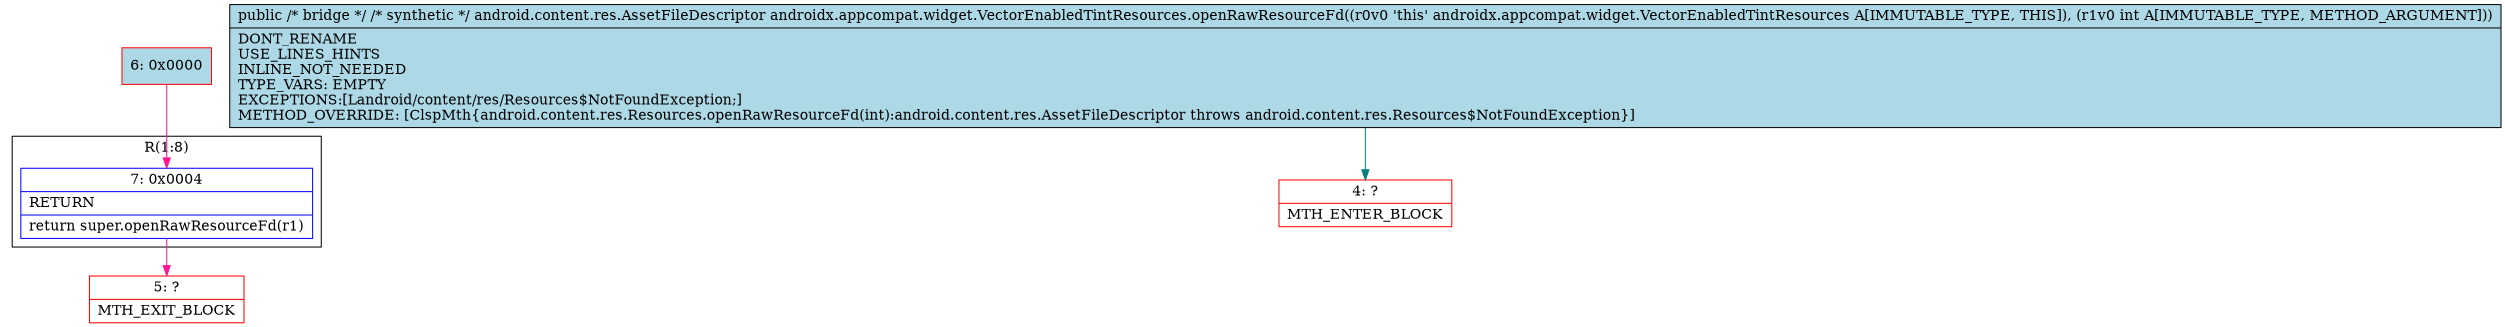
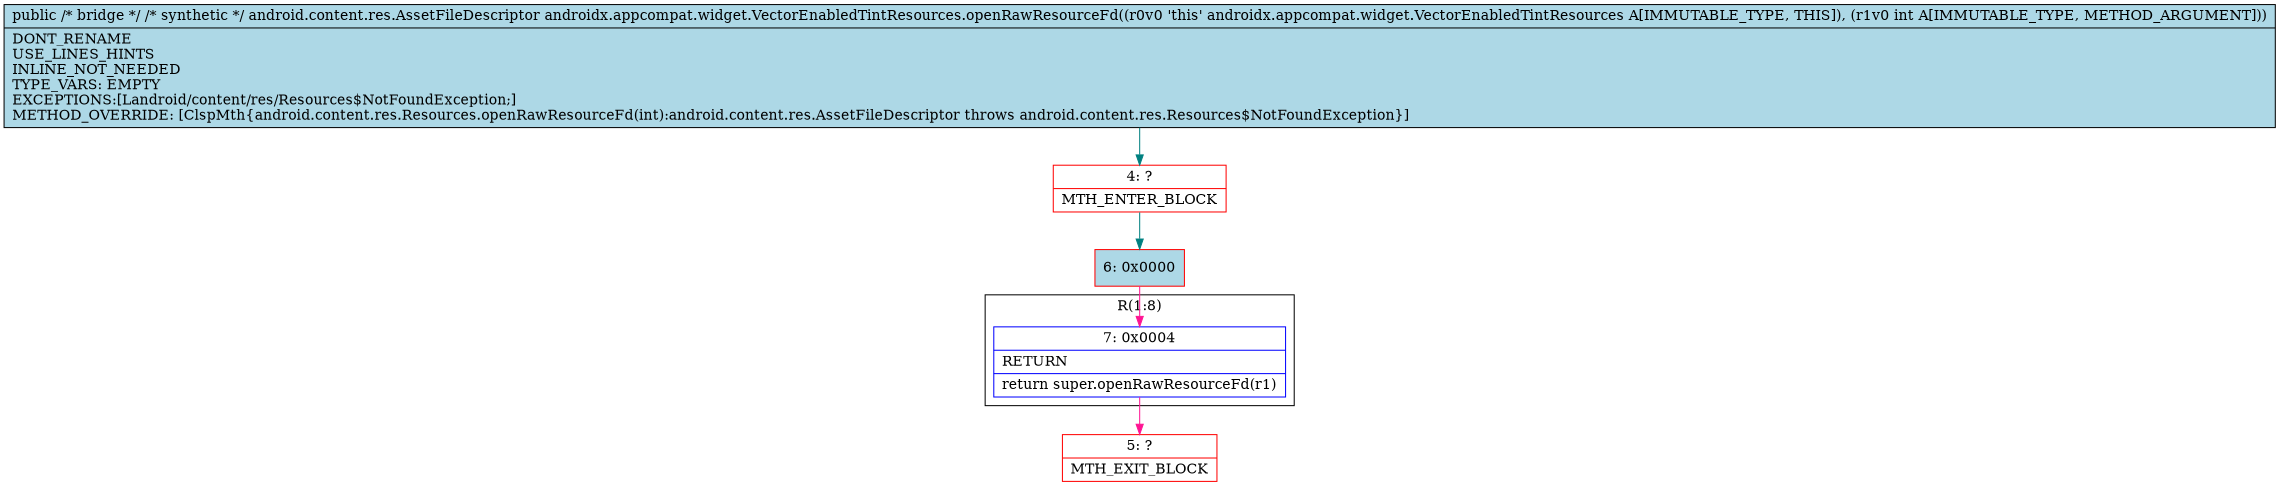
edge "4: ?" -> "6: 0x0000": added
